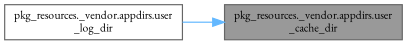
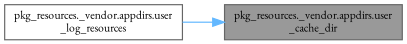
node "pkg_resources._vendor.appdirs.user _log_dir": label "pkg_resources._vendor.appdirs.user _log_dir" -> "pkg_resources._vendor.appdirs.user _log_resources"
